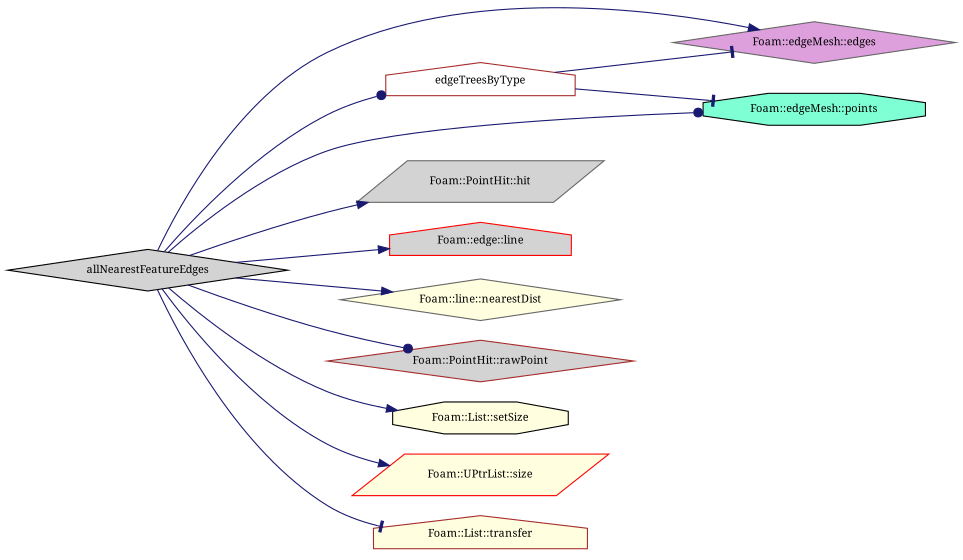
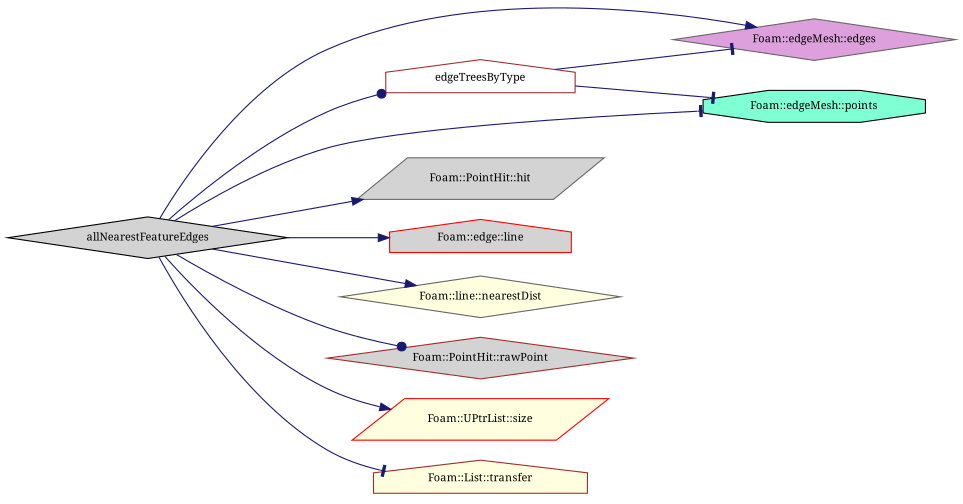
edge "allNearestFeatureEdges" -> "Foam::edgeMesh::points": arrowhead dot -> tee
node "Foam::List::setSize": removed
